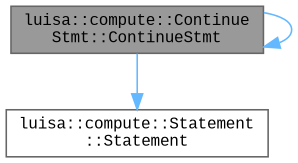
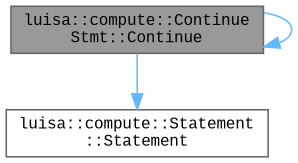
node "luisa::compute::Continue Stmt::ContinueStmt": label "luisa::compute::Continue Stmt::ContinueStmt" -> "luisa::compute::Continue Stmt::Continue"
